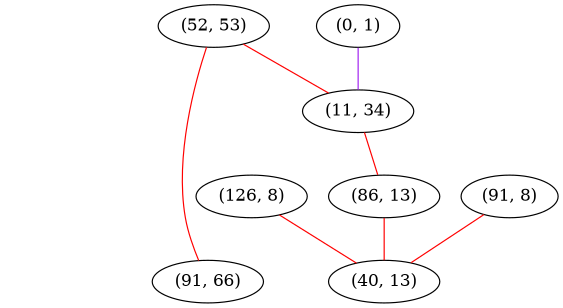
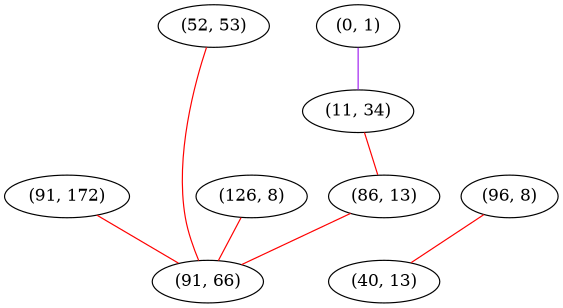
edge "(52, 53)" -- "(11, 34)": removed
node "(91, 172)": added
node "(91, 8)": label "(91, 8)" -> "(96, 8)"
edge "(126, 8)" -- "(40, 13)": now "(126, 8)" -- "(91, 66)"
edge "(86, 13)" -- "(40, 13)": now "(86, 13)" -- "(91, 66)"
